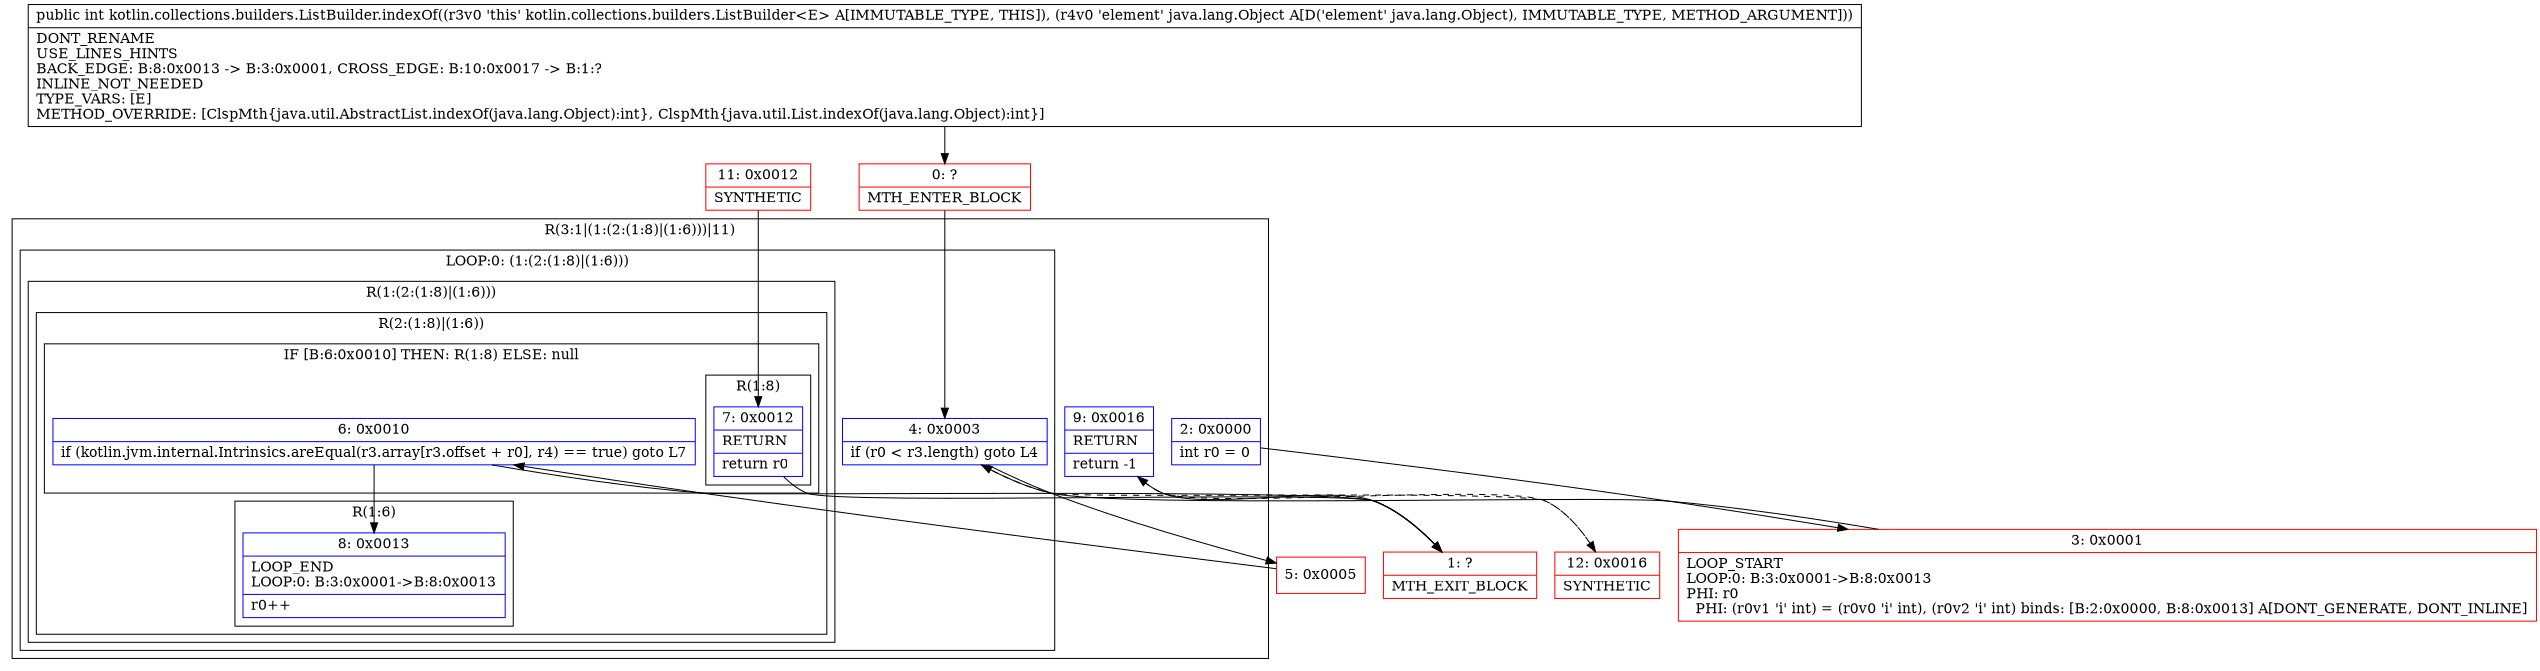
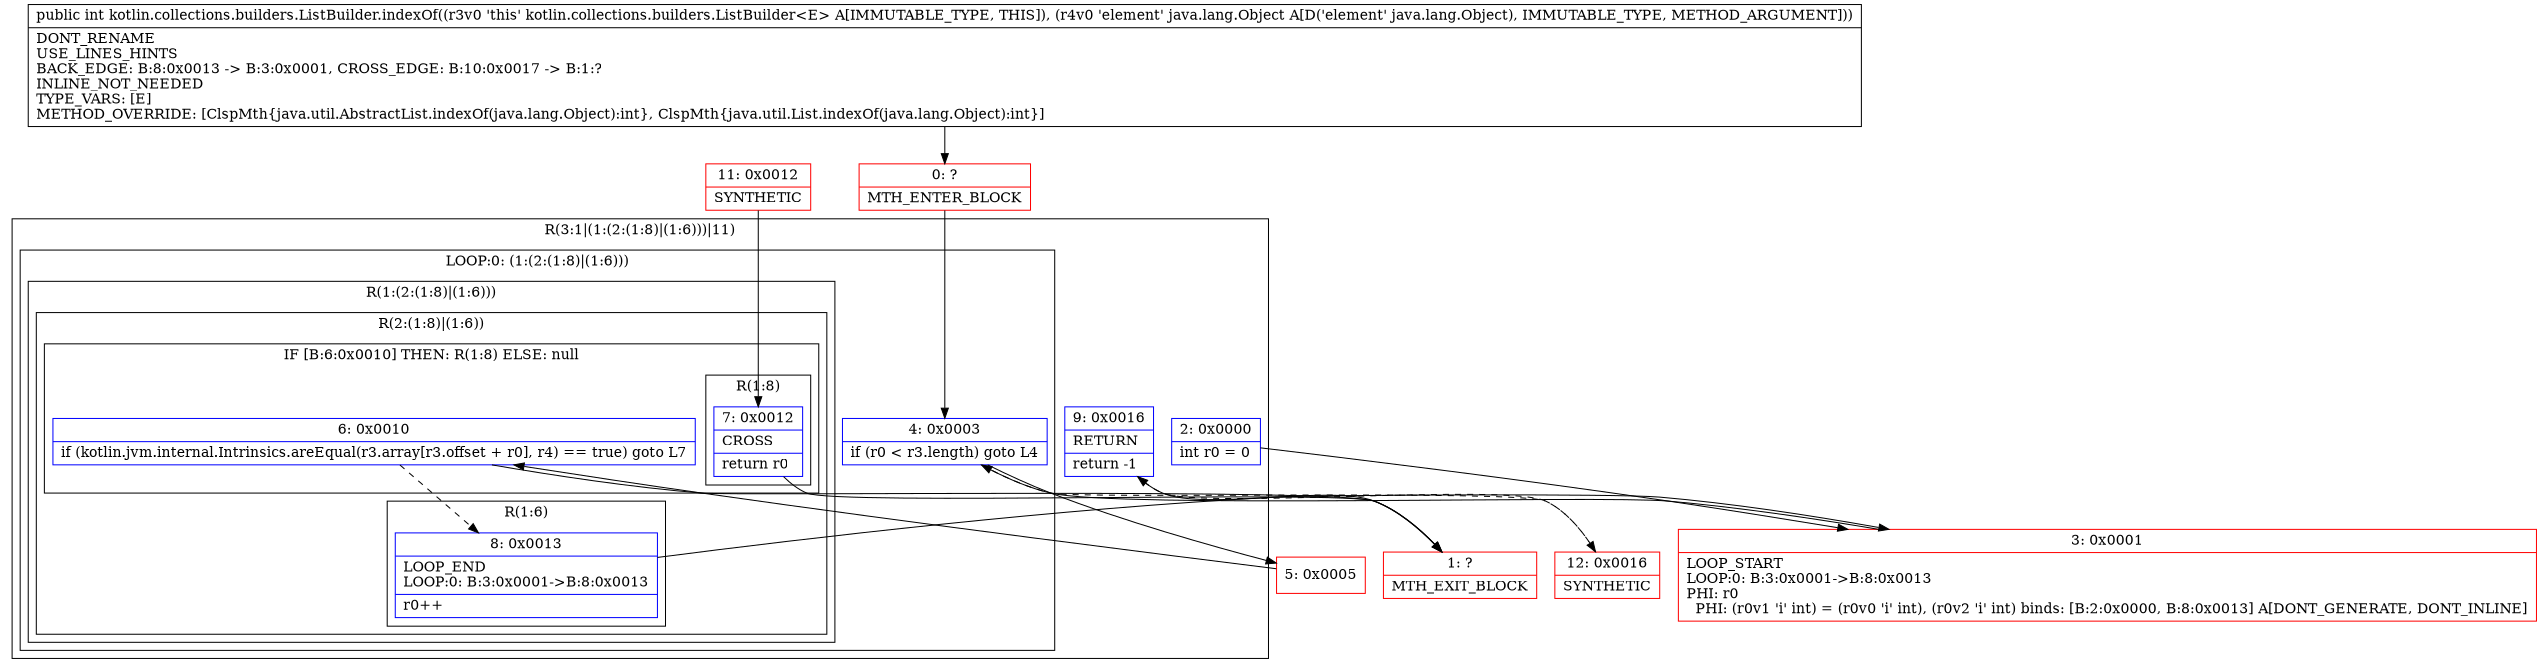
node "7: 0x0012": text "RETURN" -> "CROSS"
edge "6: 0x0010" -> "8: 0x0013": style solid -> dashed
edge "8: 0x0013" -> "3: 0x0001": added
